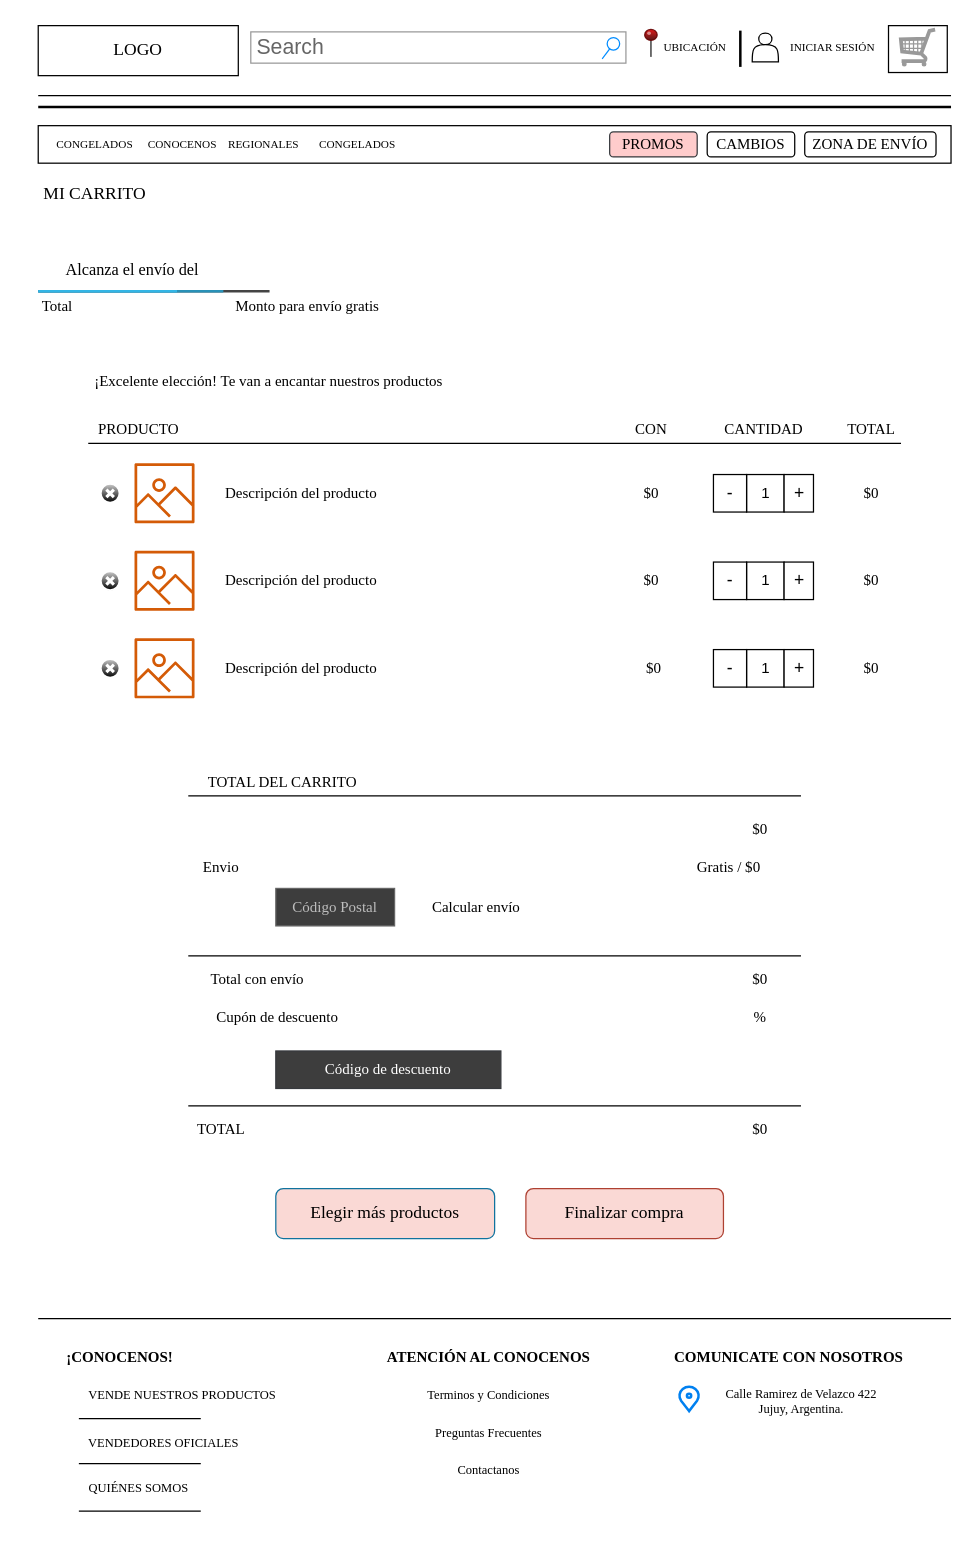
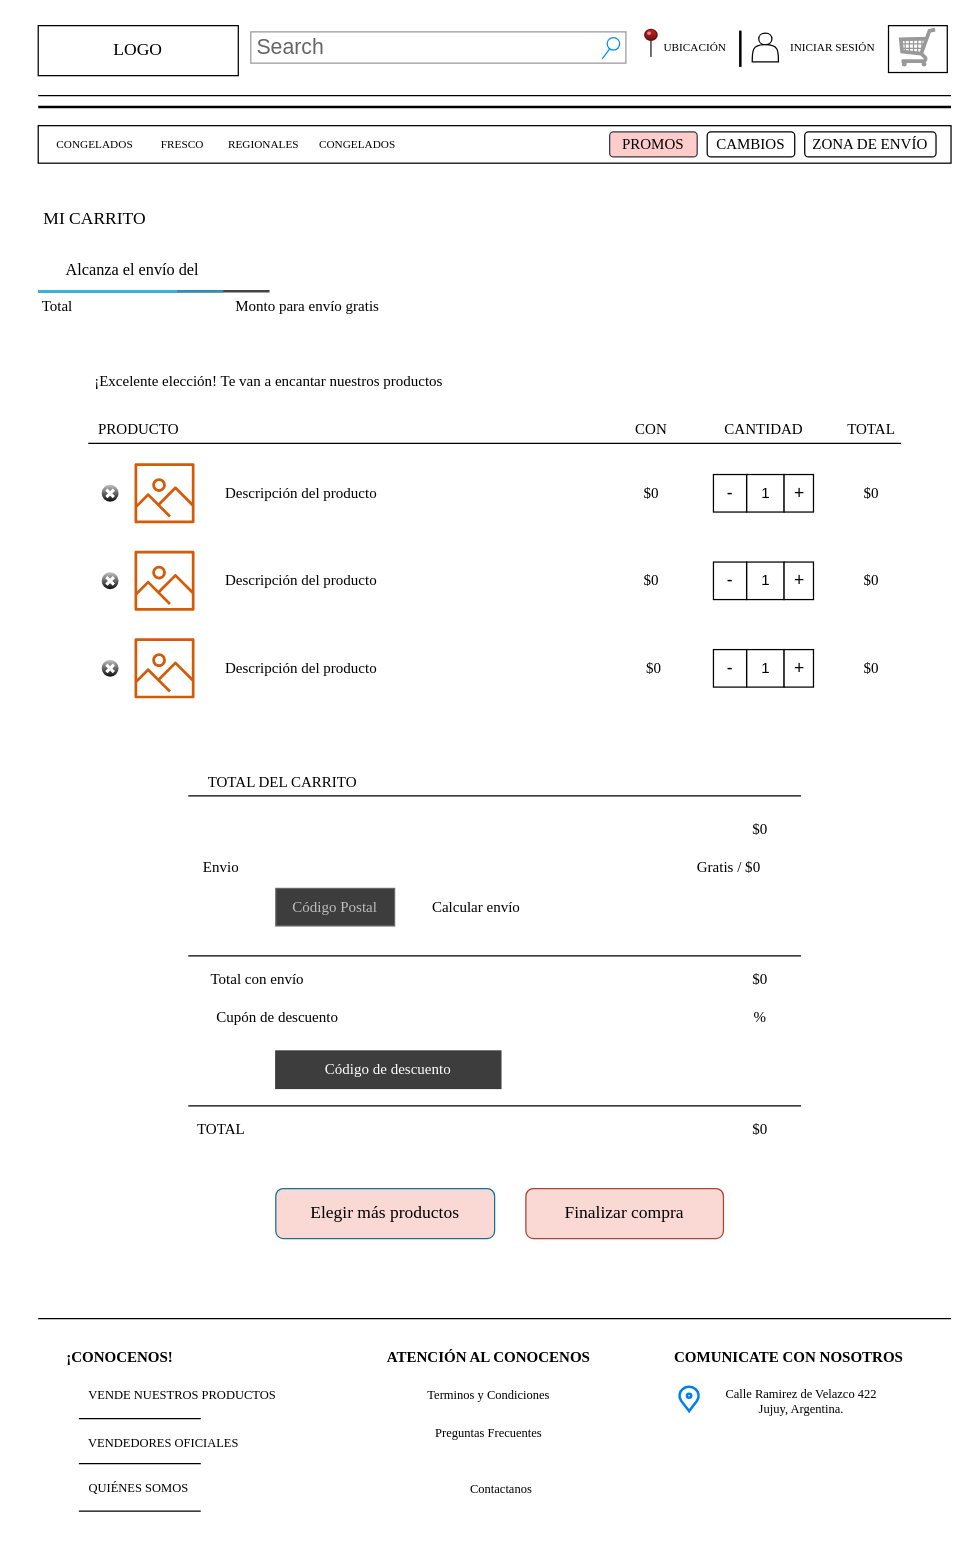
node "CONOCENOS": label "CONOCENOS" -> "FRESCO"
node "MI CARRITO": moved (94, 194) -> (94, 219)
node "Contactanos": moved (488, 1469) -> (501, 1488)
